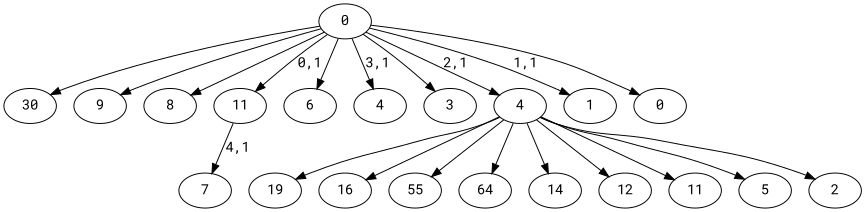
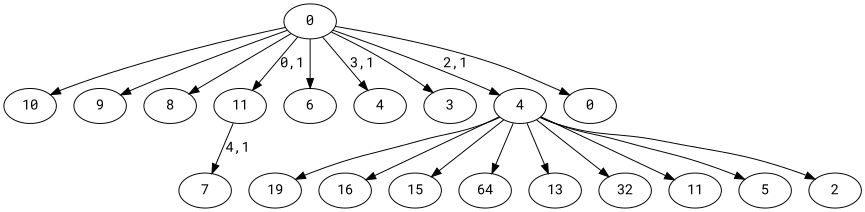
node "30": label "30" -> "10"
node "1": removed
node "55": label "55" -> "15"
node "14": label "14" -> "13"
node "12": label "12" -> "32"
